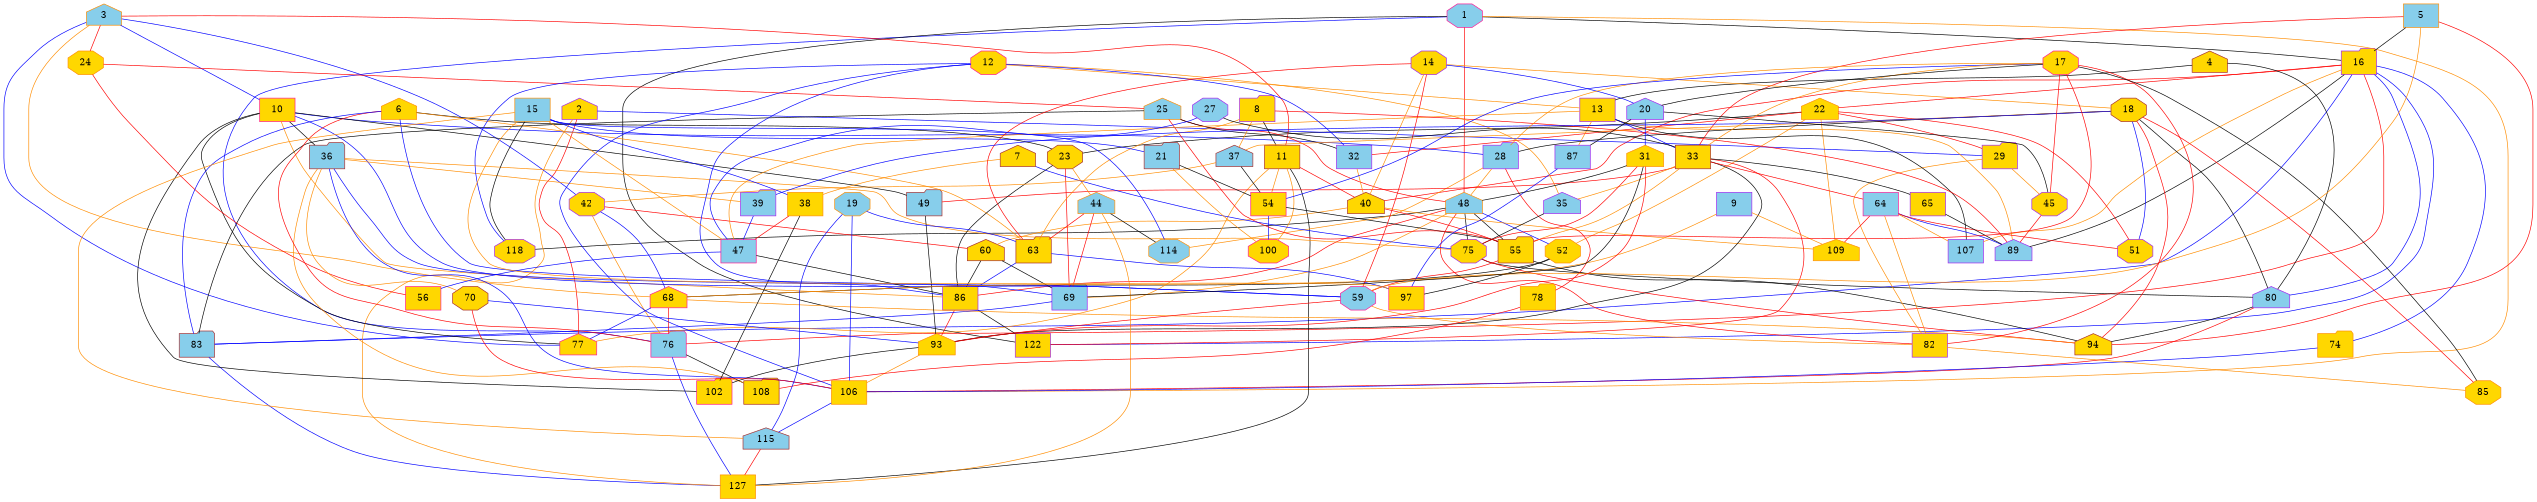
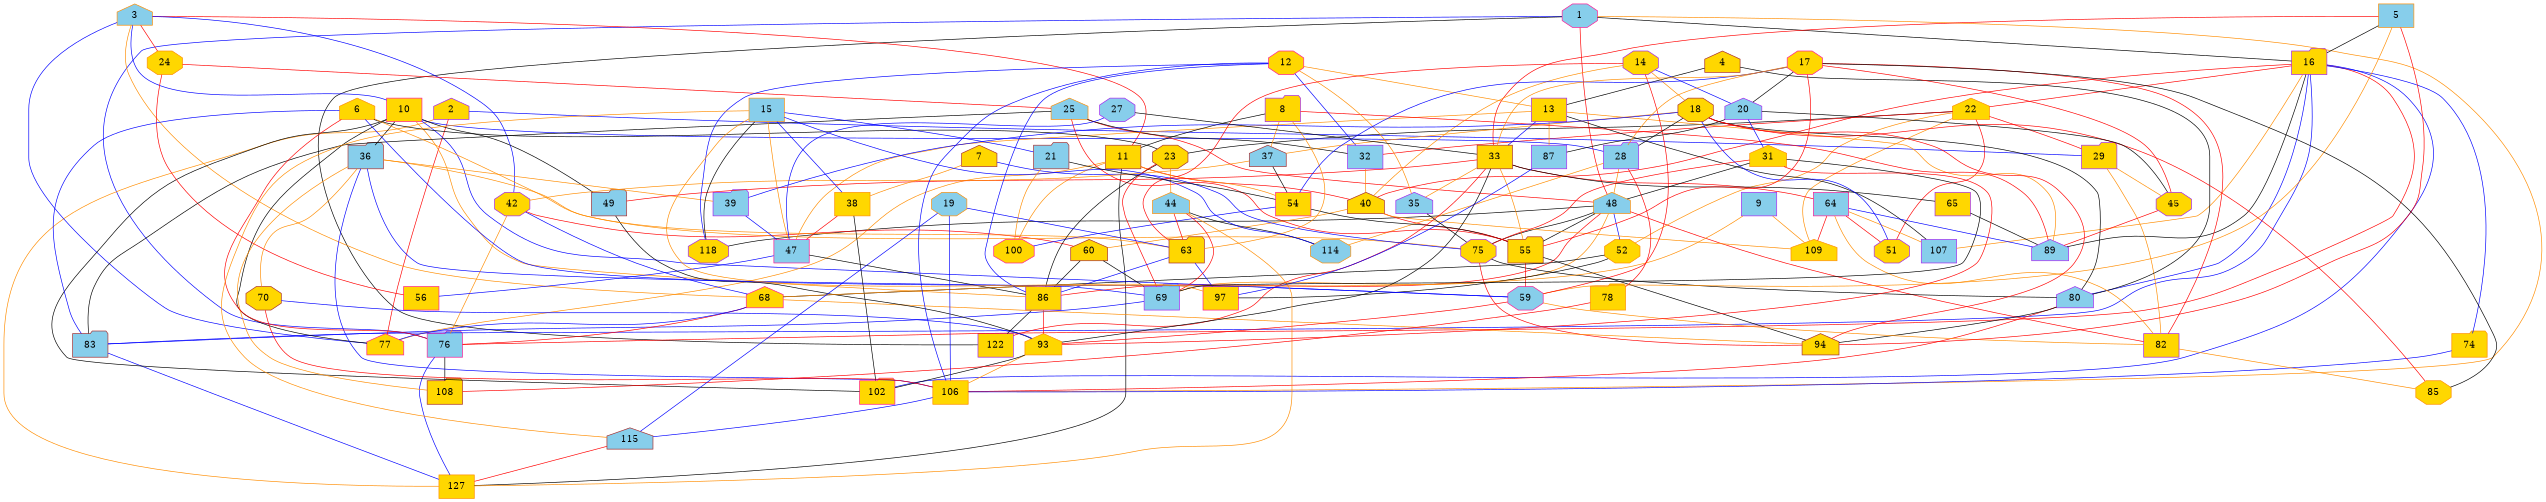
edge "16" -- "122": now "16" -- "102"
